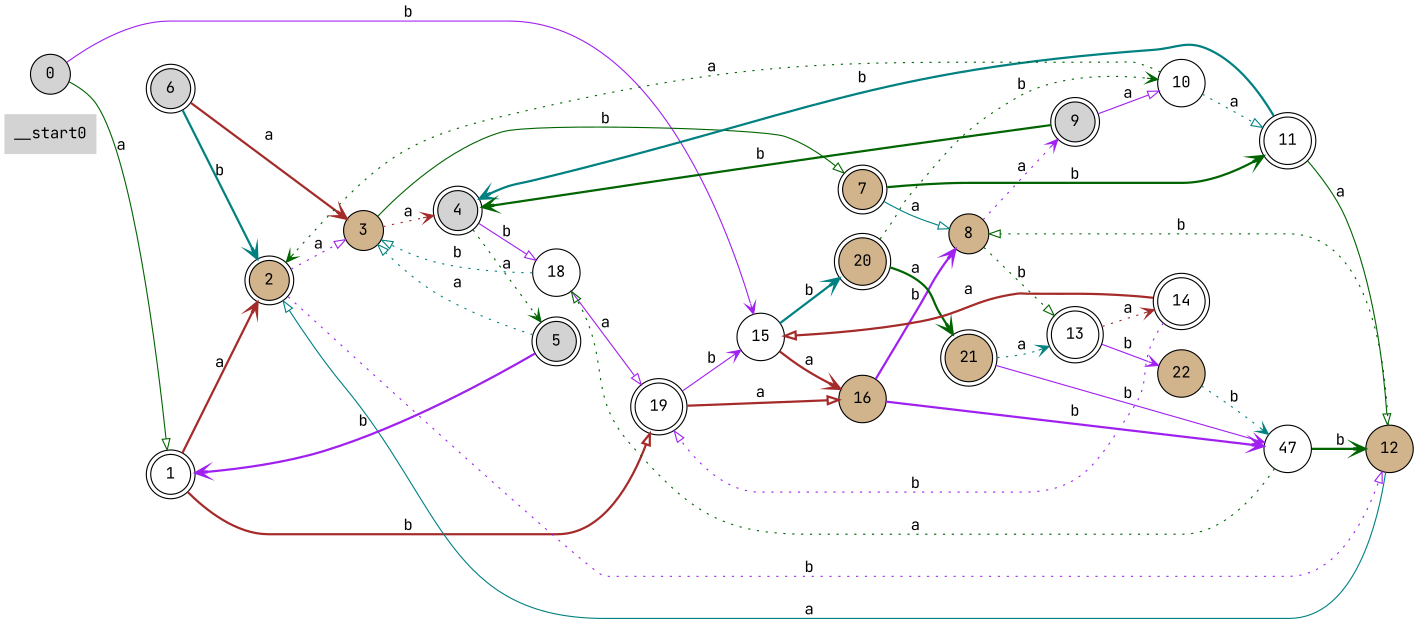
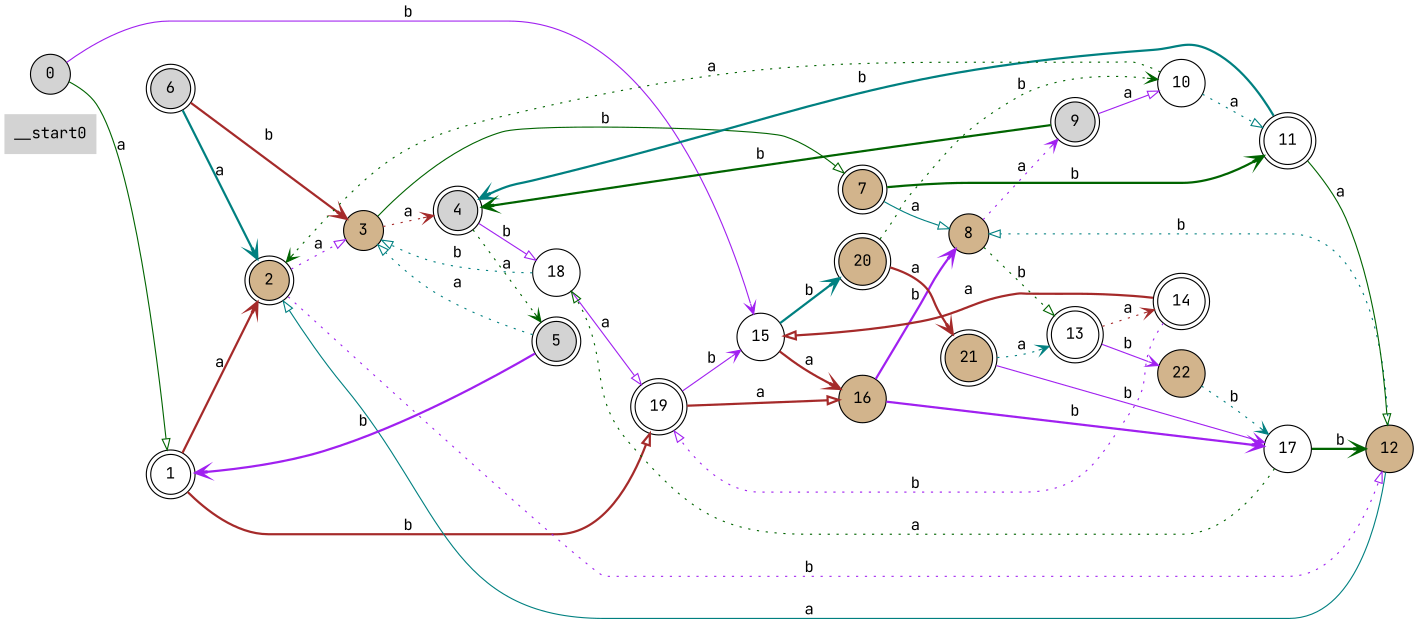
edge "6" -> "3": label "a" -> "b"
edge "6" -> "2": label "b" -> "a"
edge "12" -> "8": color darkgreen -> teal
edge "20" -> "21": color darkgreen -> brown
node "47": label "47" -> "17"
